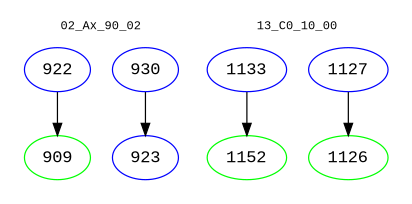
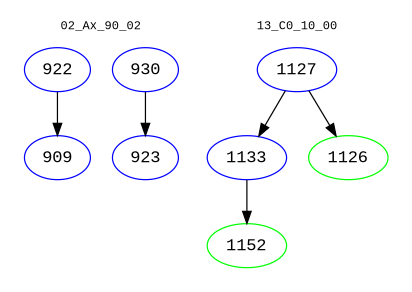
edge "1127" -> "1133": added
node "909": color green -> blue
